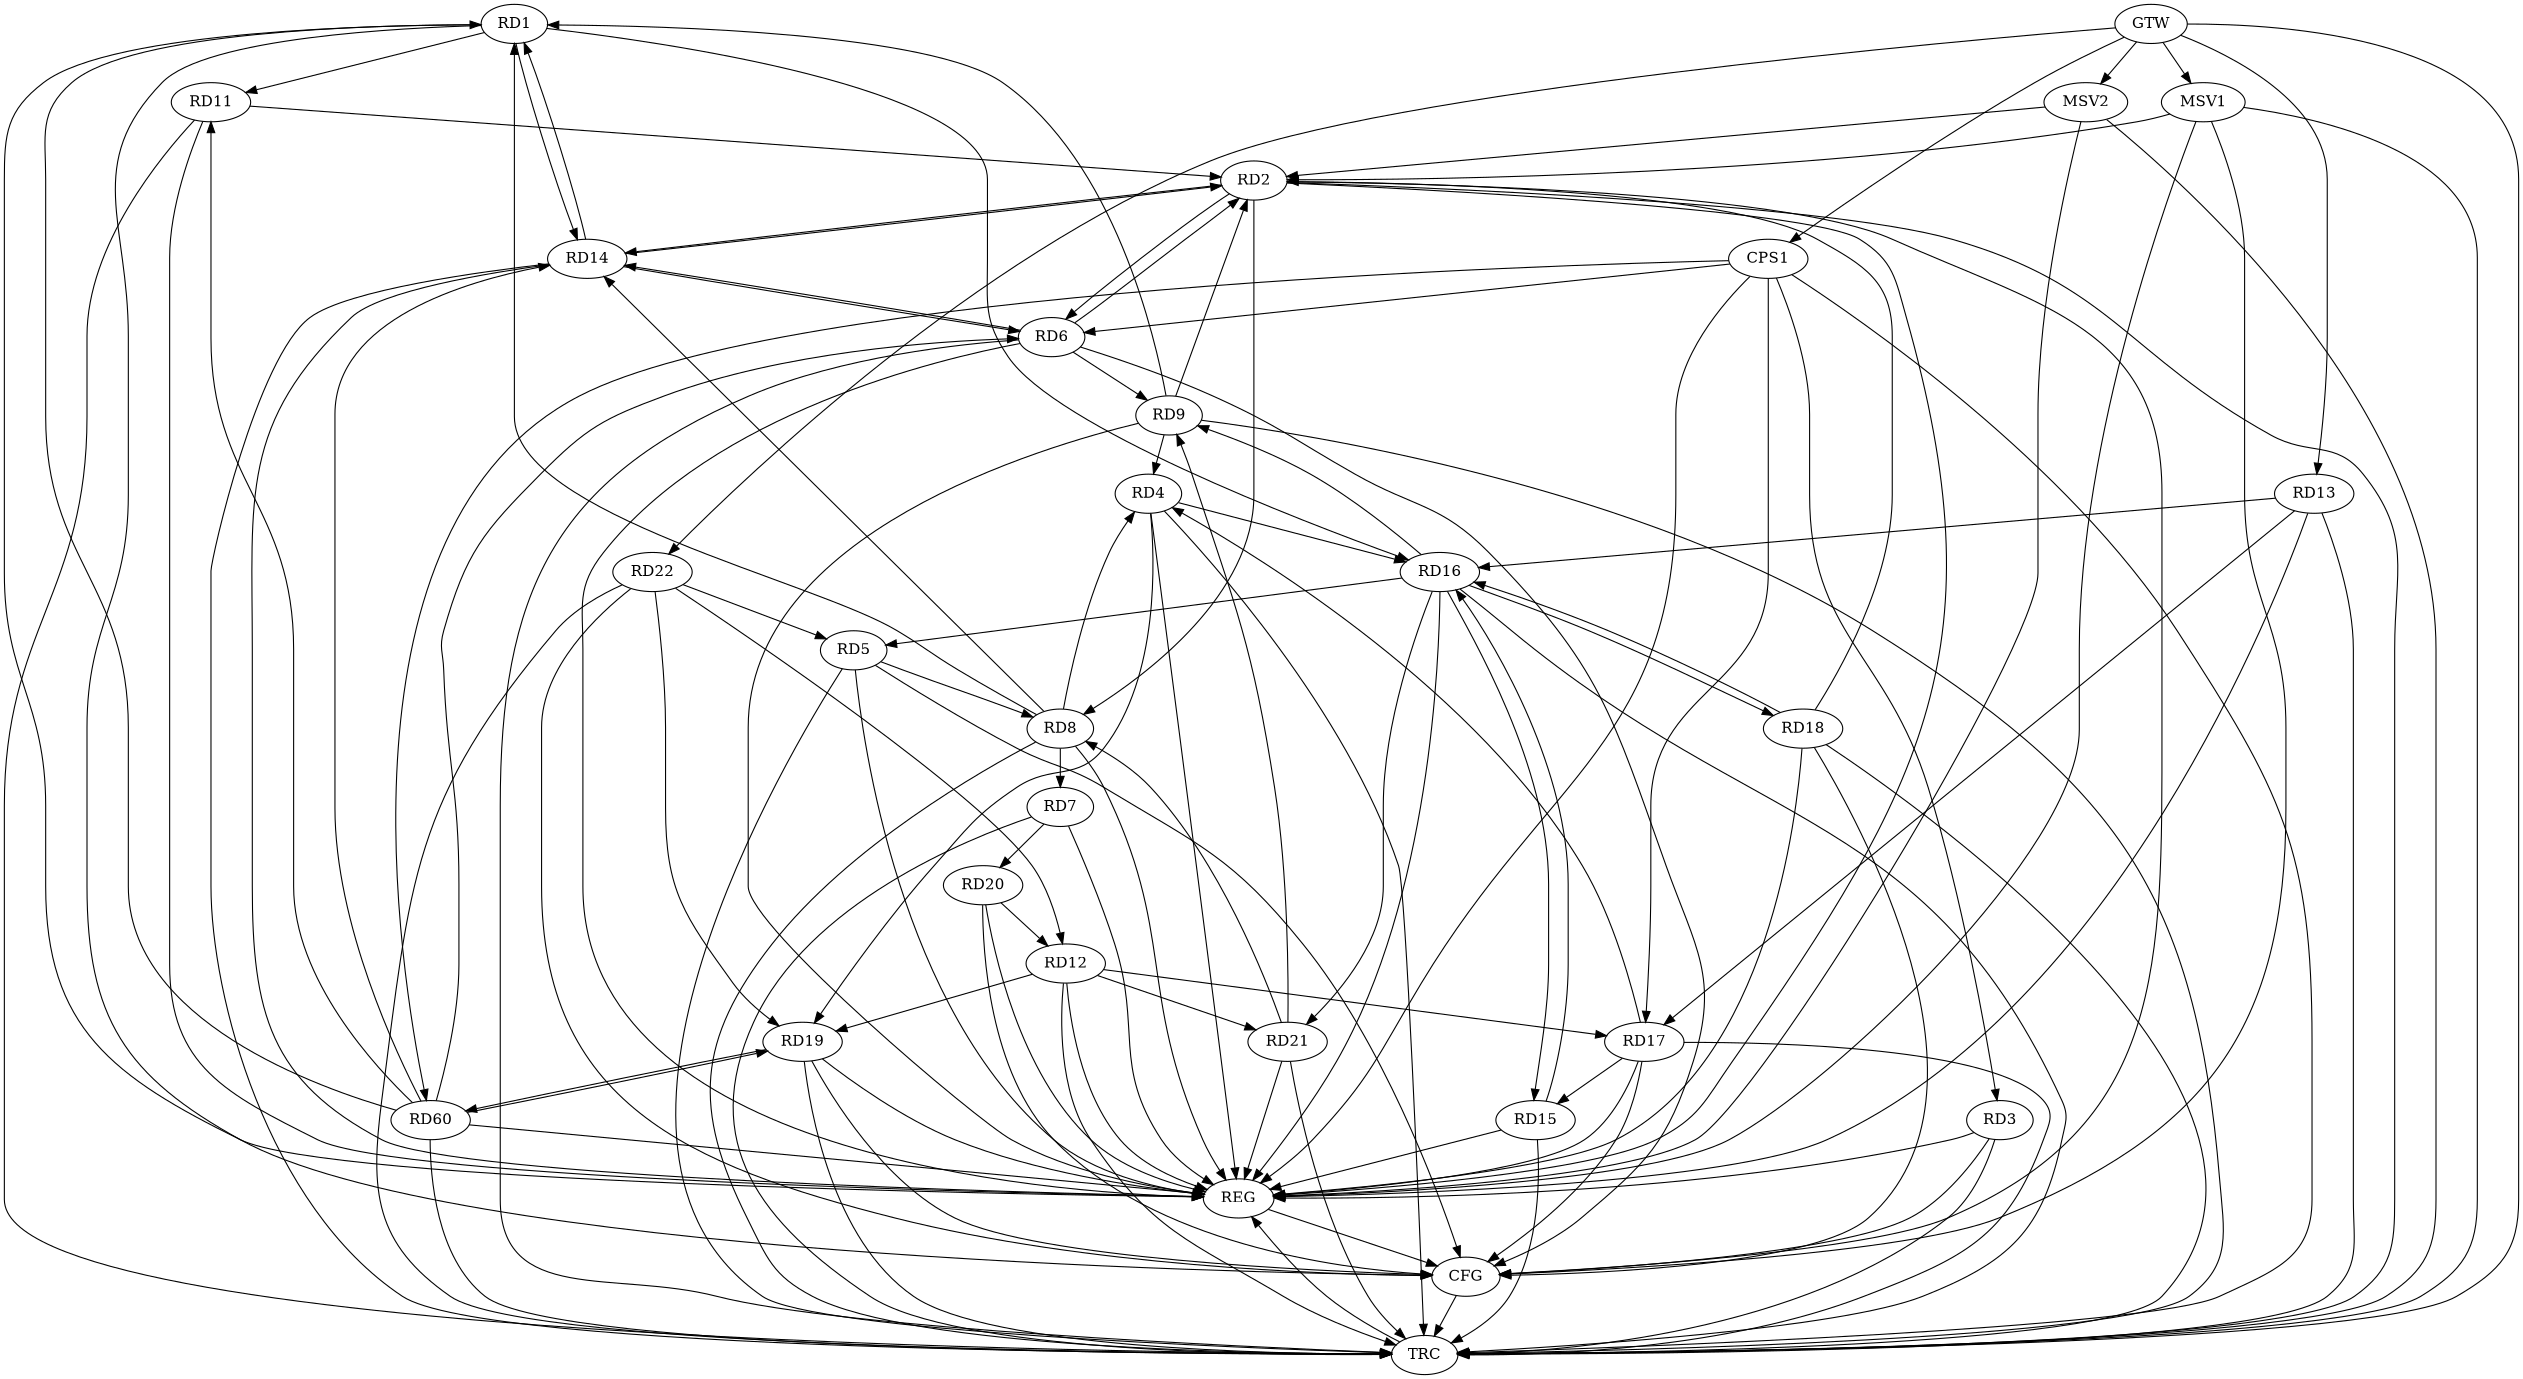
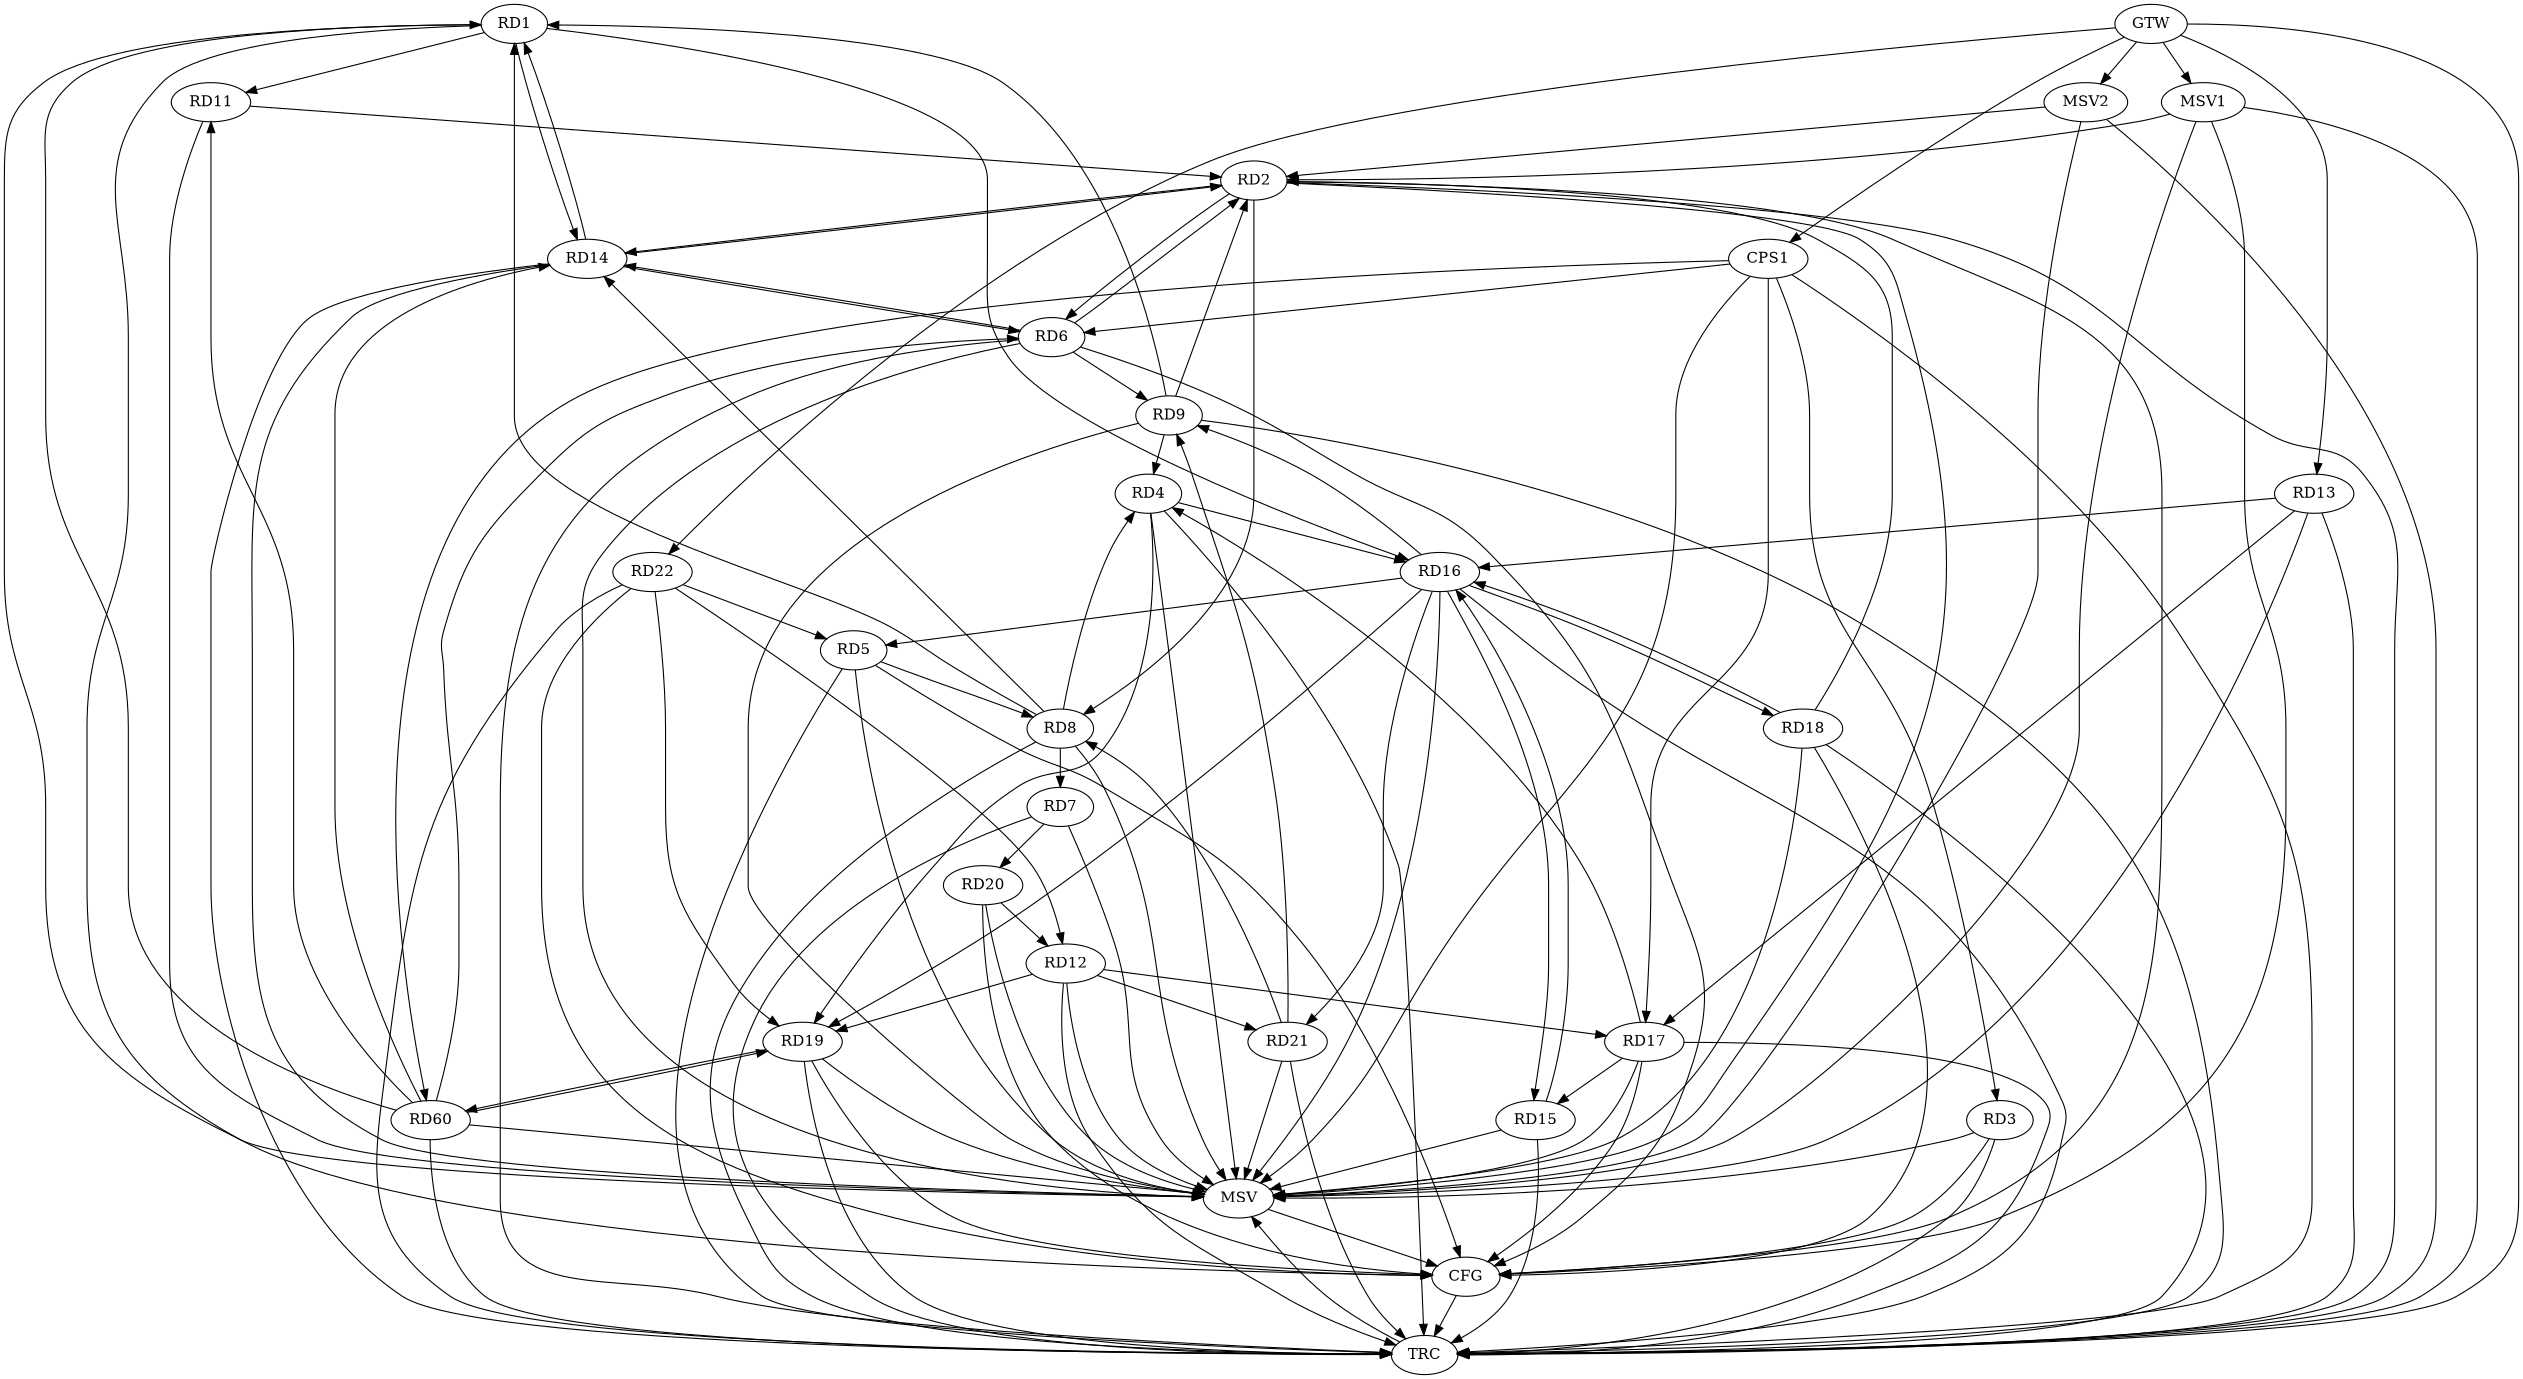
edge "RD16" -> "RD19": added
node "REG": label "REG" -> "MSV"
edge "RD11" -> "TRC": removed
